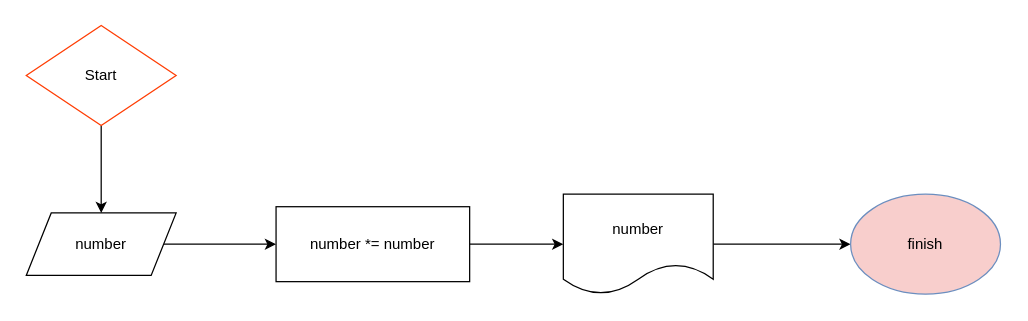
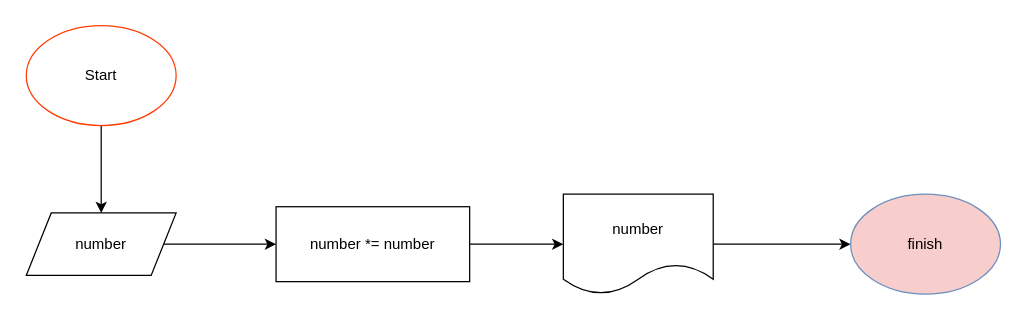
node "Start": shape diamond -> ellipse
